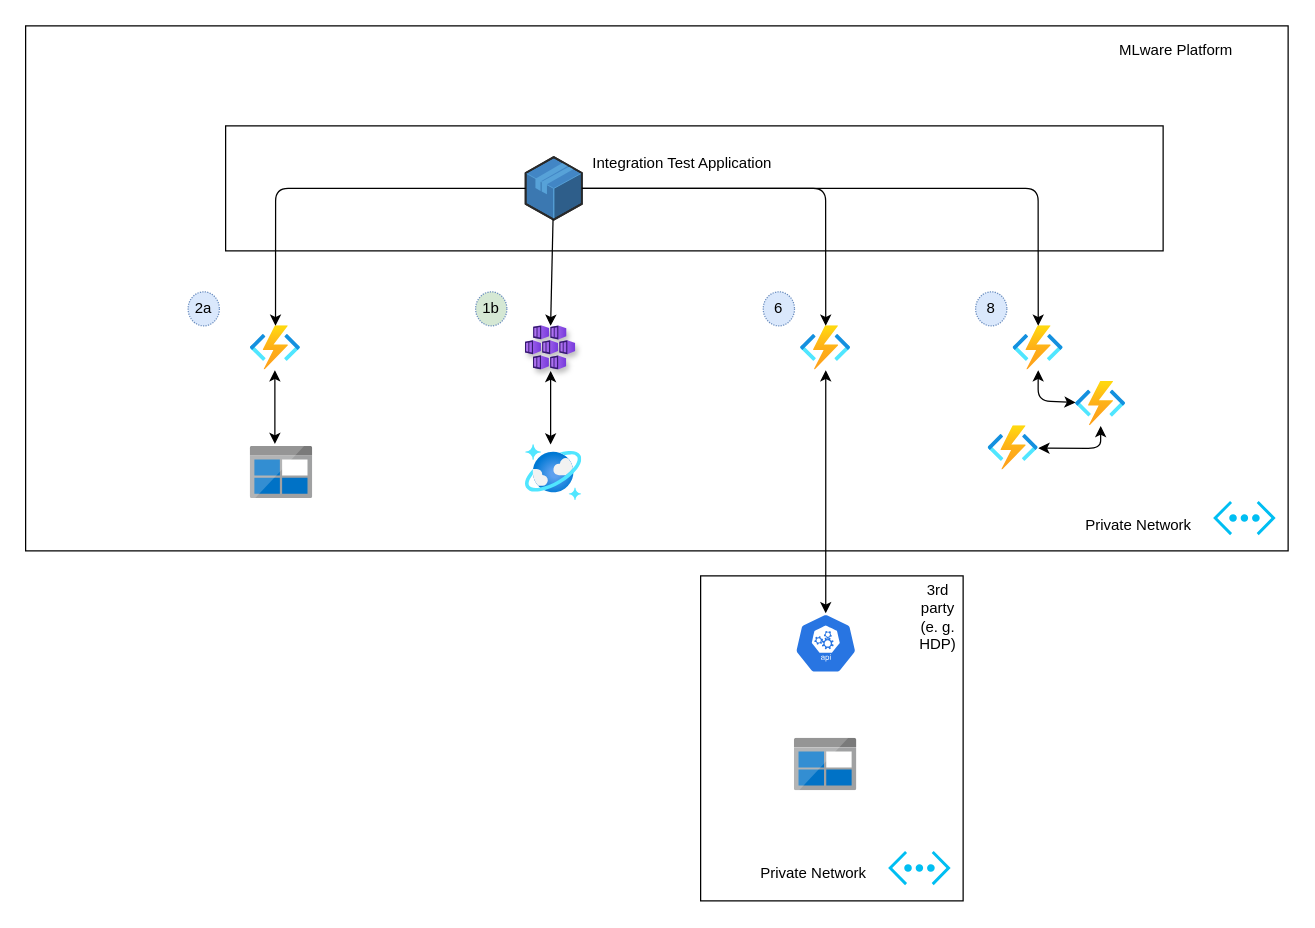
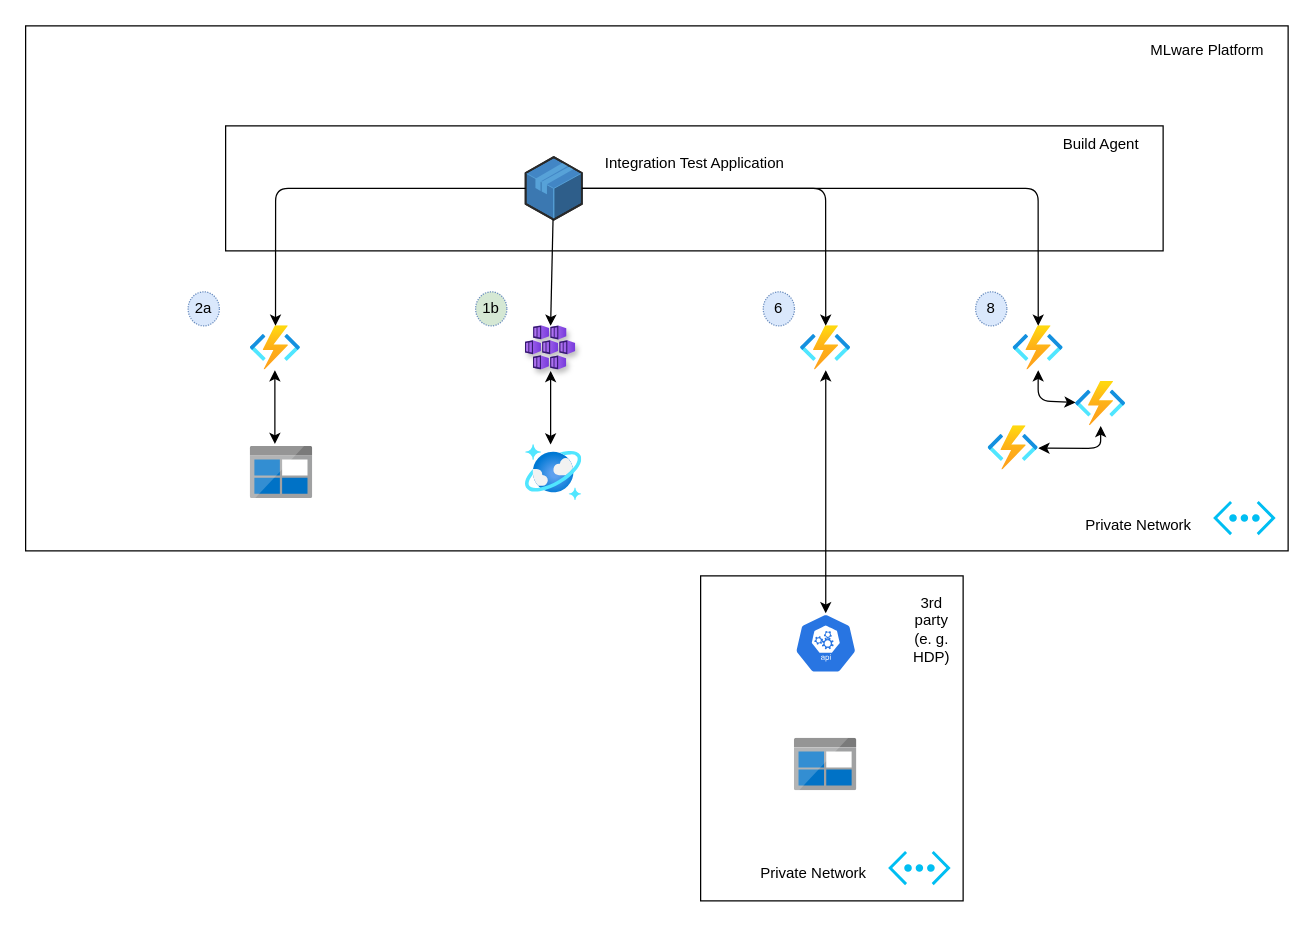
node "MLware Platform": moved (1176, 51) -> (1207, 51)
node "Build Agent": added
node "Integration Test Application": moved (682, 163) -> (694, 163)
node "3rd party (e. g. HDP)": moved (938, 617) -> (932, 629)
